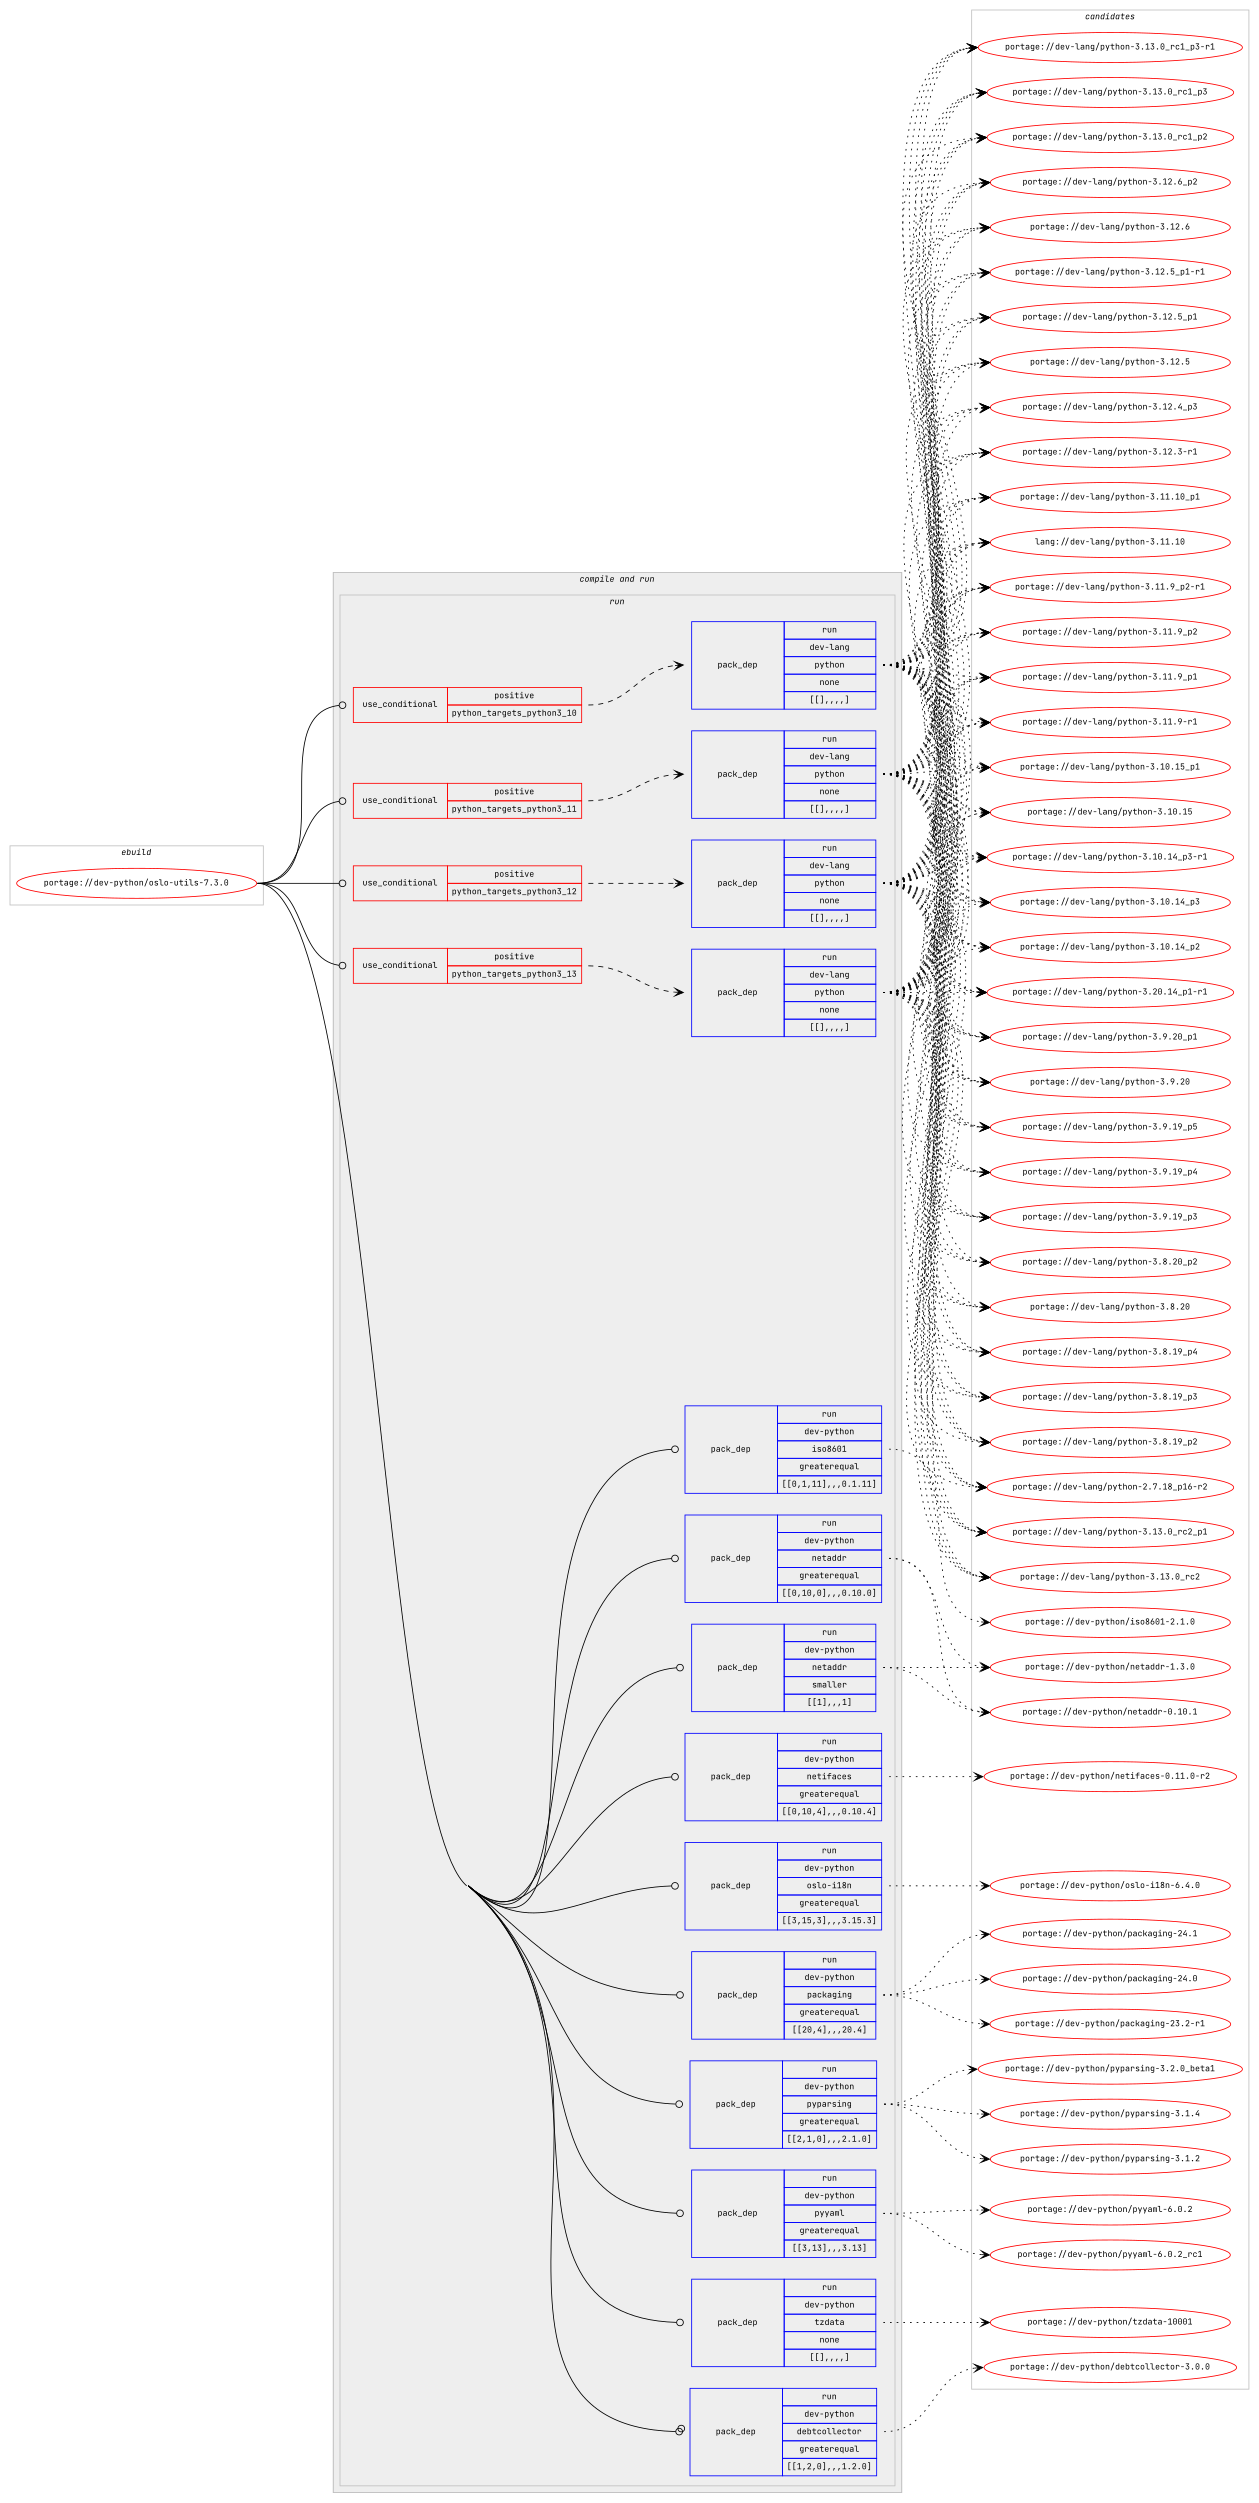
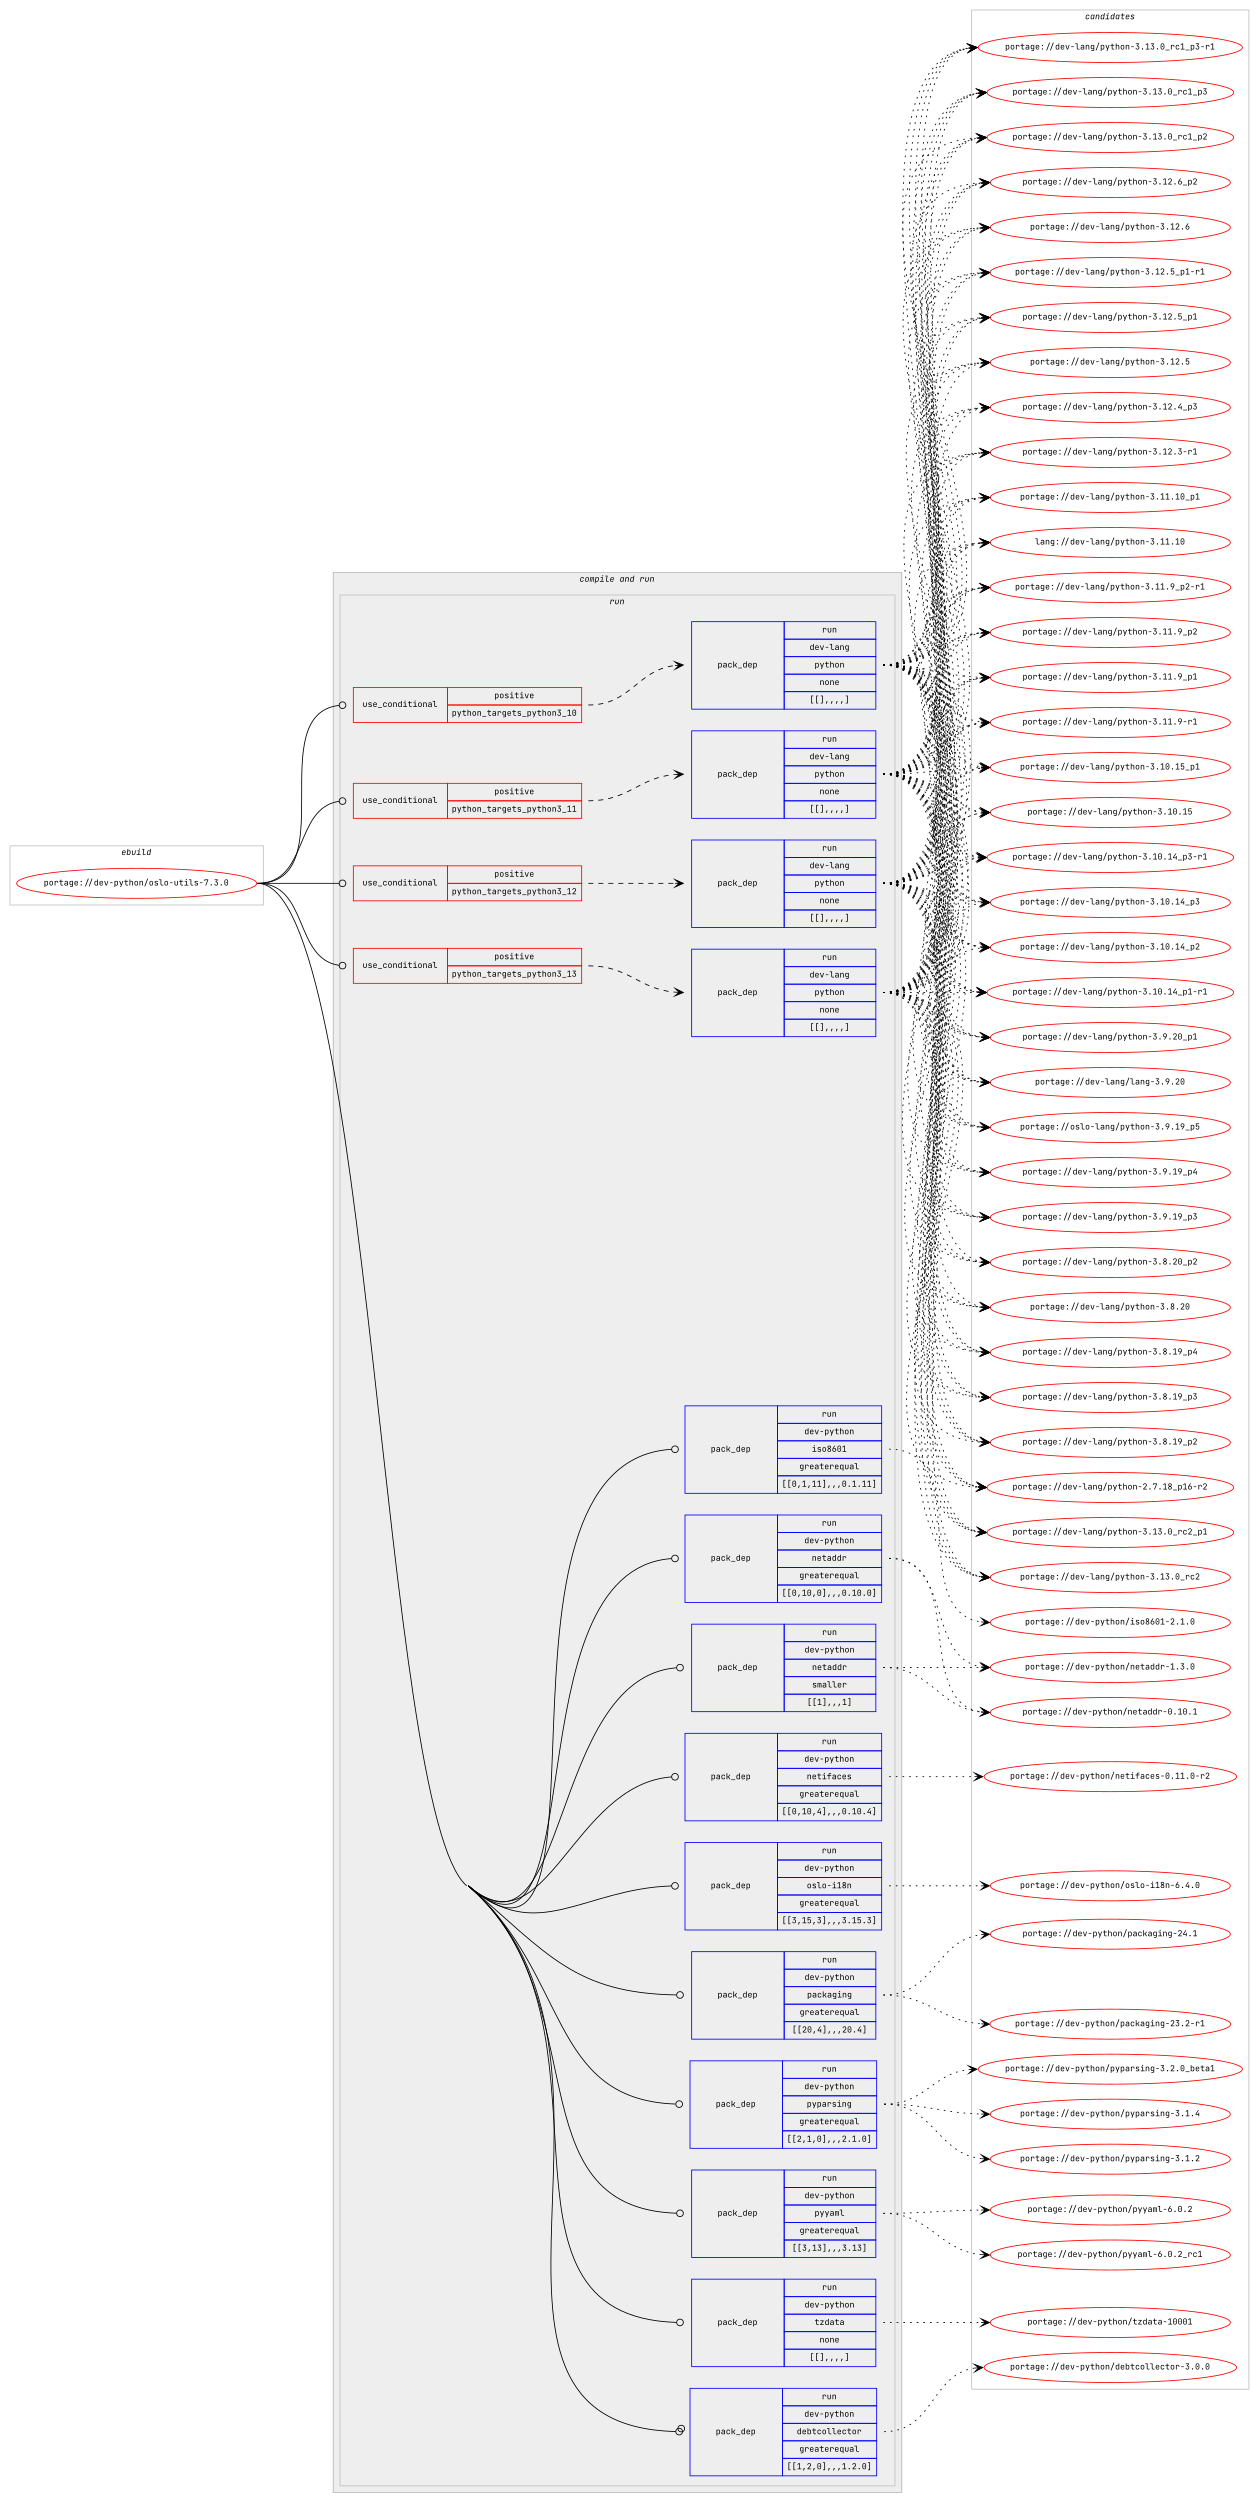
node "portage://dev-lang/python-3.20.14_p1-r1": label "portage://dev-lang/python-3.20.14_p1-r1" -> "portage://dev-lang/python-3.10.14_p1-r1"
node "portage://dev-lang/python-3.9.20": label "portage://dev-lang/python-3.9.20" -> "portage://dev-lang/lang-3.9.20"
node "portage://dev-lang/python-3.9.19_p5": label "portage://dev-lang/python-3.9.19_p5" -> "portage://oslo-lang/python-3.9.19_p5"
node "portage://dev-python/packaging-24.0": removed
